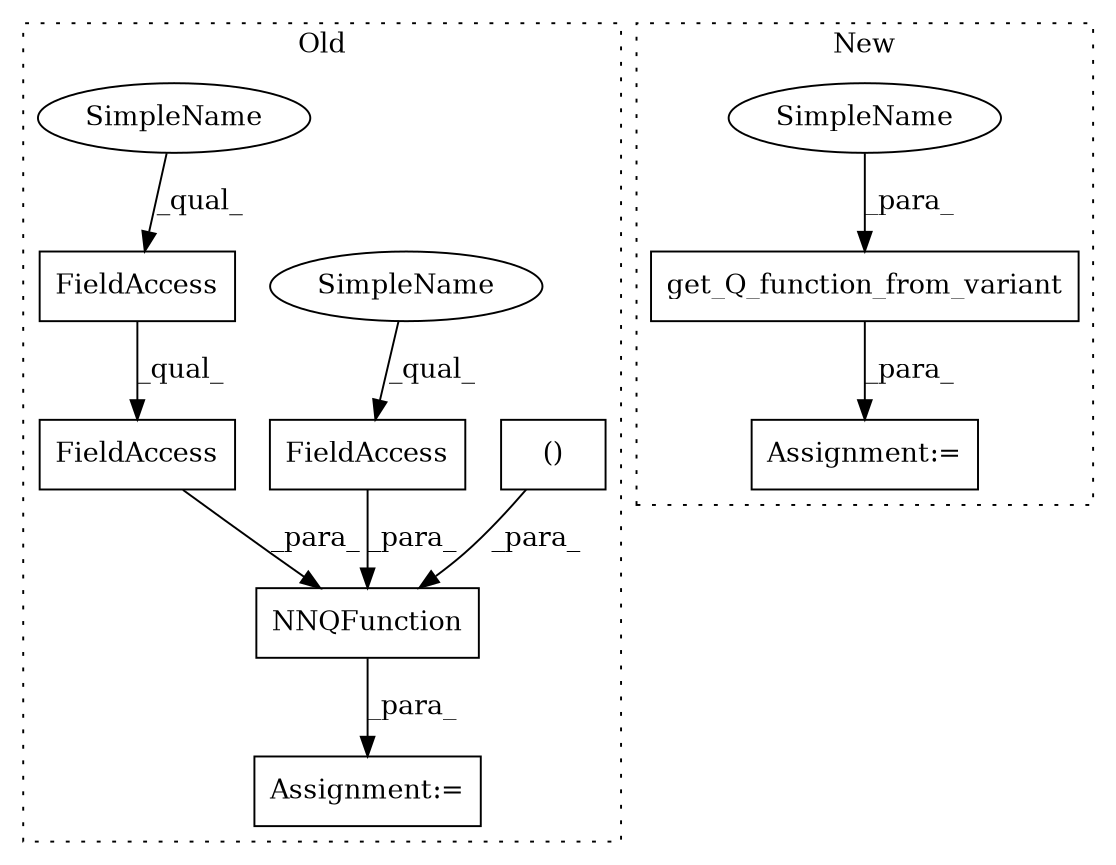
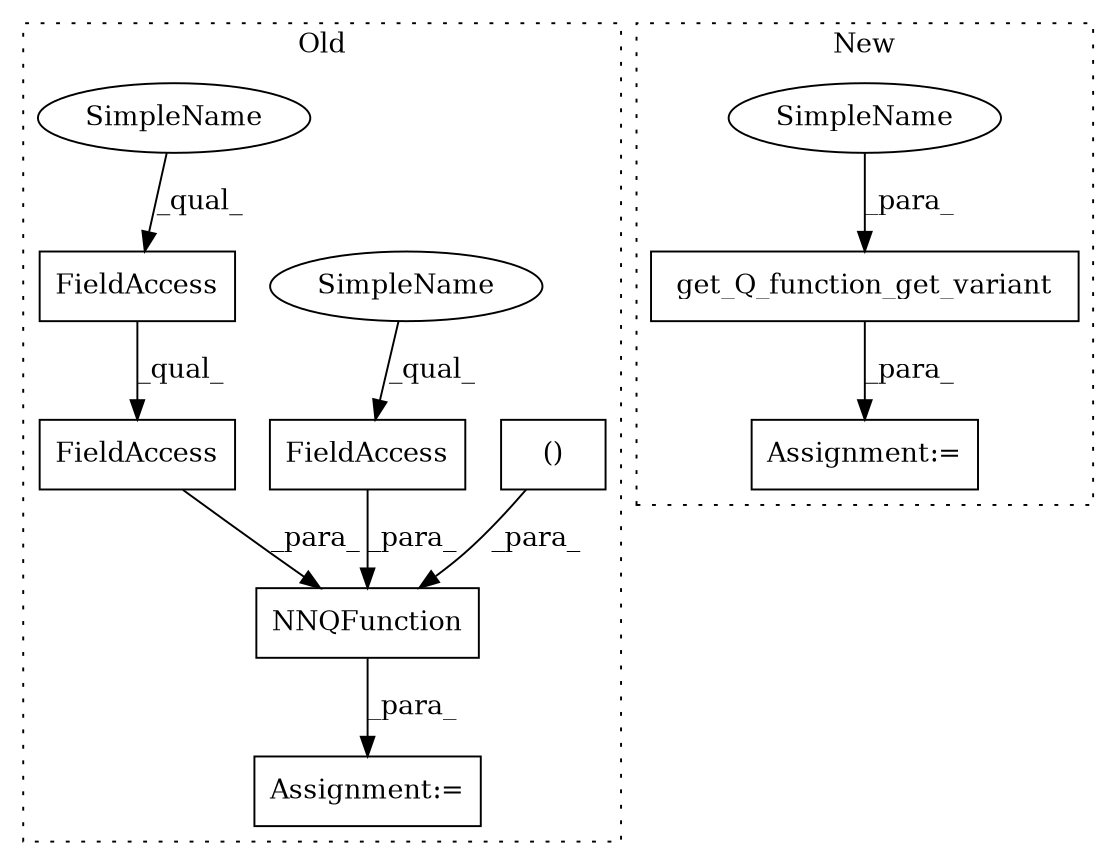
node "get_Q_function_from_variant": label "get_Q_function_from_variant" -> "get_Q_function_get_variant"
